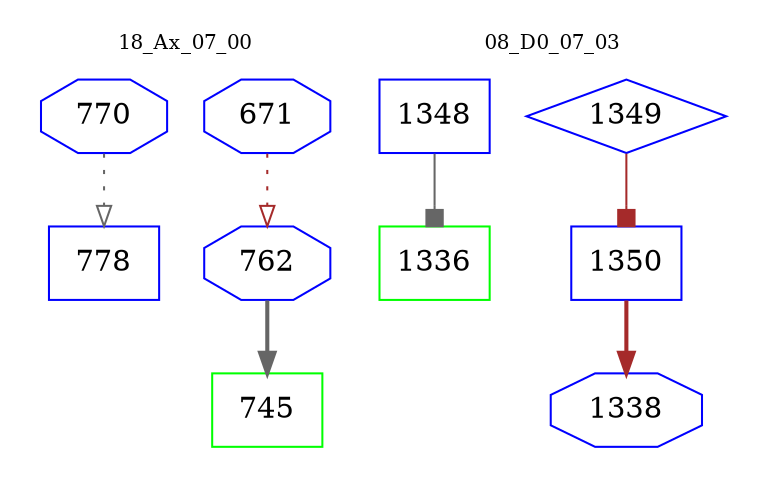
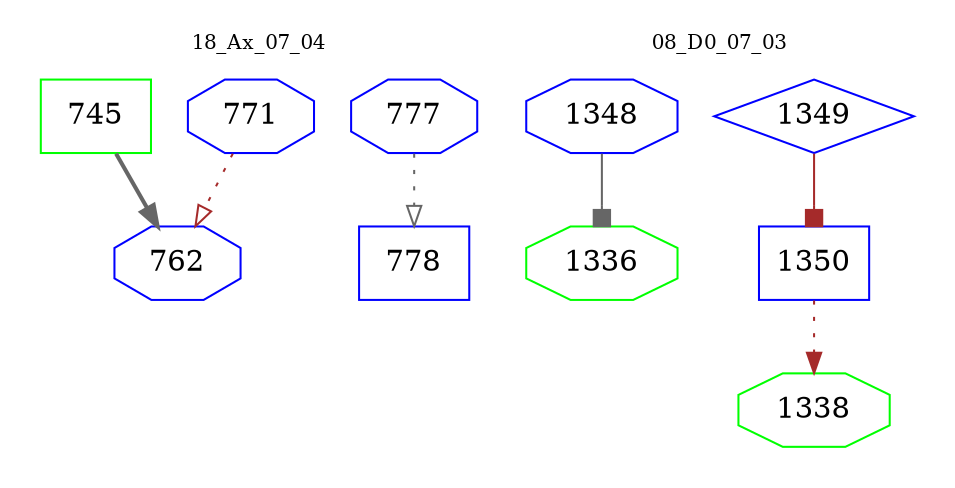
cluster "18_Ax_07_00": label "18_Ax_07_00" -> "18_Ax_07_04"
node "770": label "770" -> "777"
node "671": label "671" -> "771"
node "1348": shape box -> octagon
node "1336": shape box -> octagon
edge "762" -> "745": reversed
edge "1350" -> "1338": style bold -> dotted
node "1338": color blue -> green
